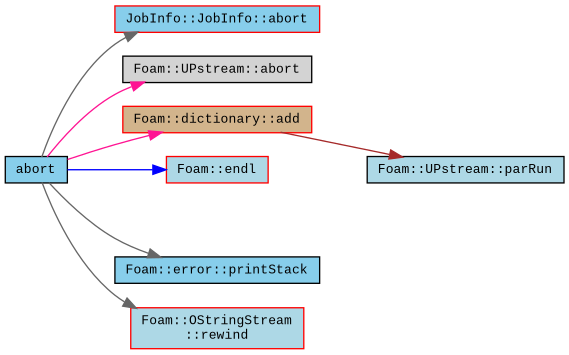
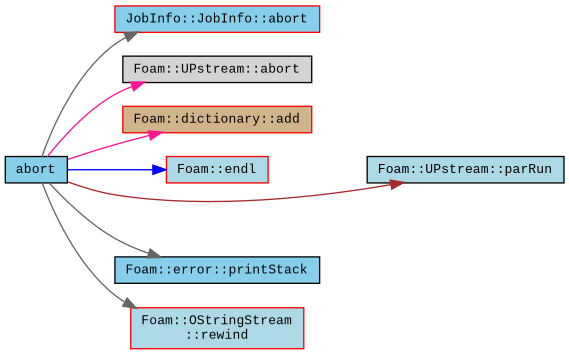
edge "Foam::dictionary::add" -> "Foam::UPstream::parRun": now "abort" -> "Foam::UPstream::parRun"
